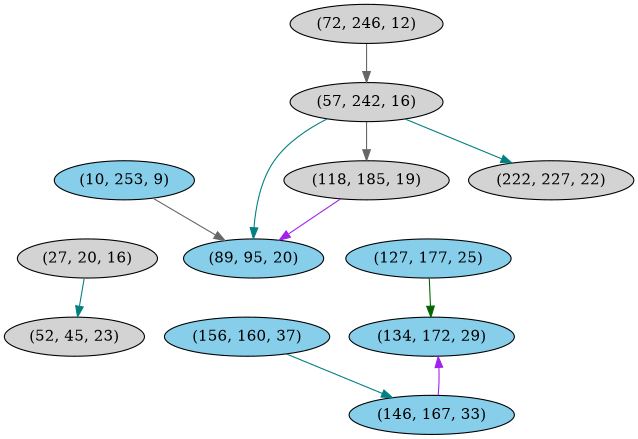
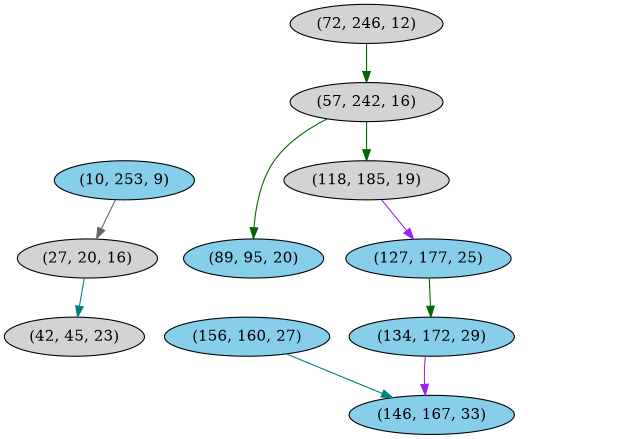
edge "(72, 246, 12)" -> "(57, 242, 16)": color gray40 -> darkgreen
edge "(57, 242, 16)" -> "(118, 185, 19)": color gray40 -> darkgreen
edge "(57, 242, 16)" -> "(89, 95, 20)": color teal -> darkgreen
node "(222, 227, 22)": removed
edge "(118, 185, 19)" -> "(89, 95, 20)": now "(118, 185, 19)" -> "(127, 177, 25)"
edge "(10, 253, 9)" -> "(89, 95, 20)": now "(10, 253, 9)" -> "(27, 20, 16)"
node "(52, 45, 23)": label "(52, 45, 23)" -> "(42, 45, 23)"
node "(156, 160, 37)": label "(156, 160, 37)" -> "(156, 160, 27)"
edge "(146, 167, 33)" -> "(134, 172, 29)": reversed
